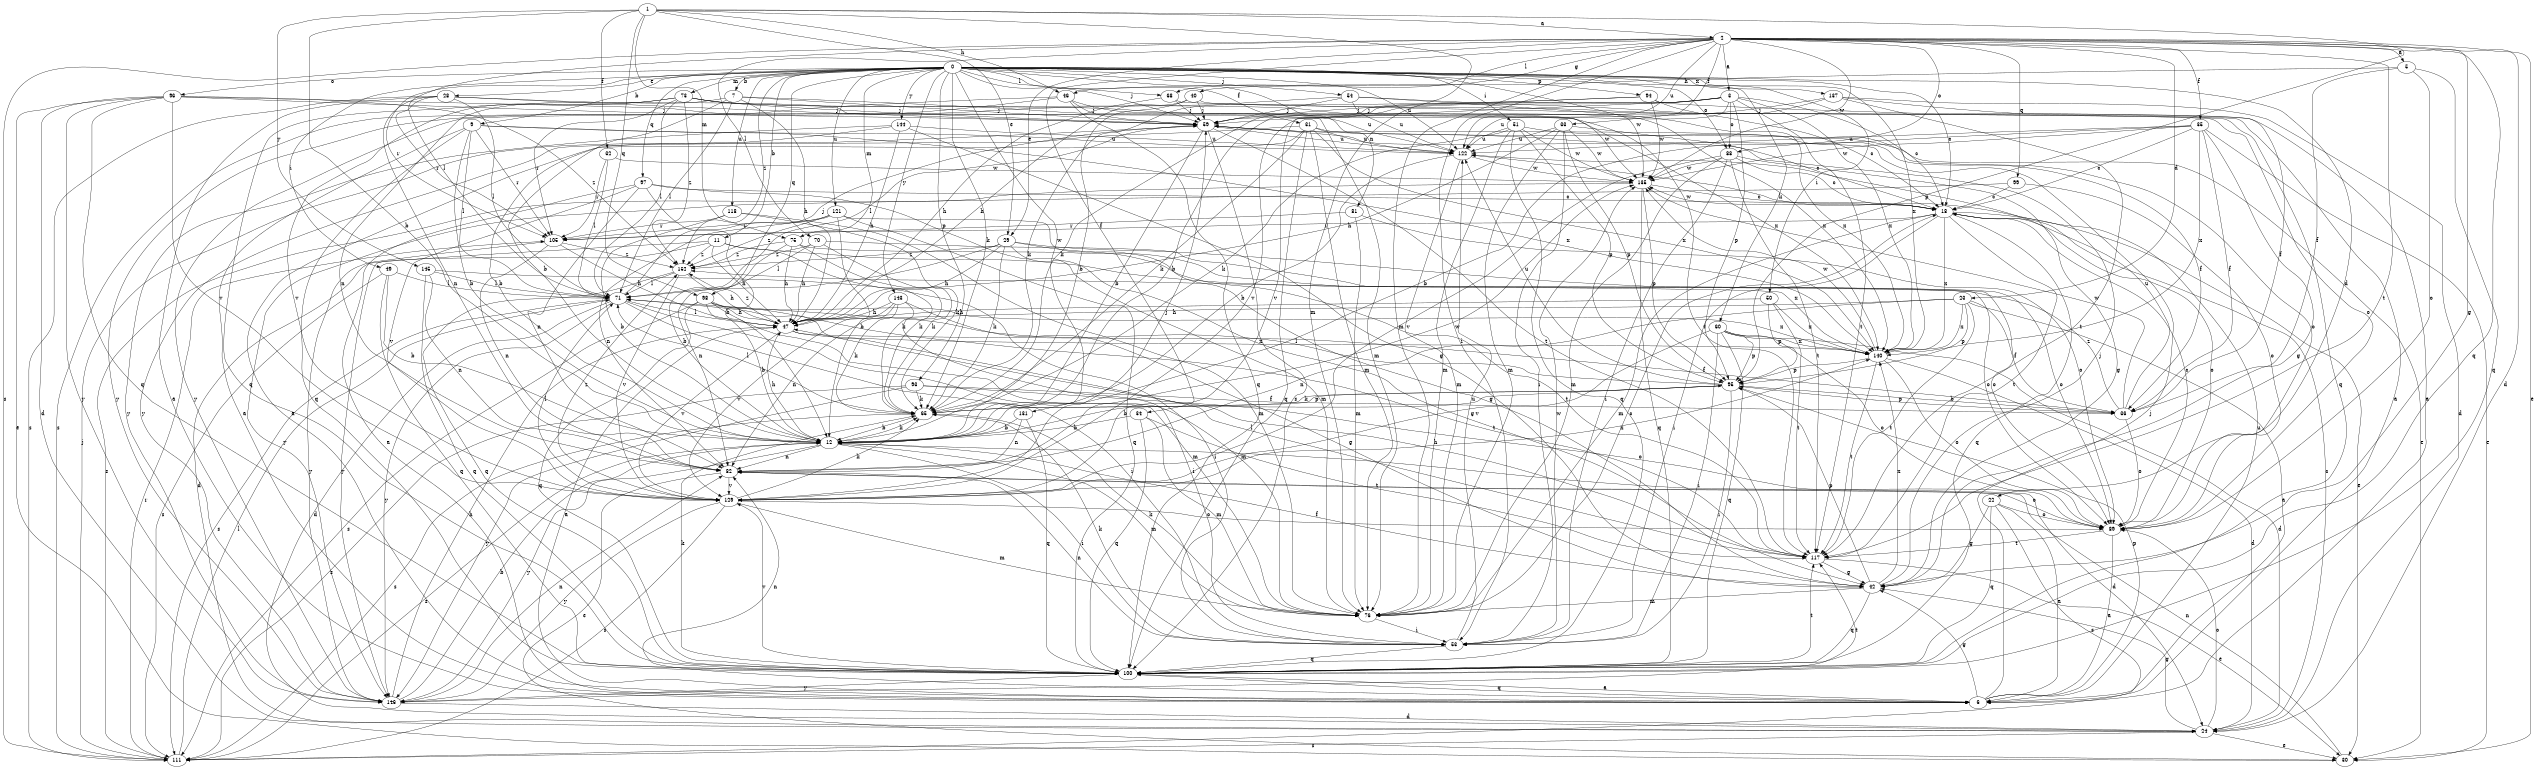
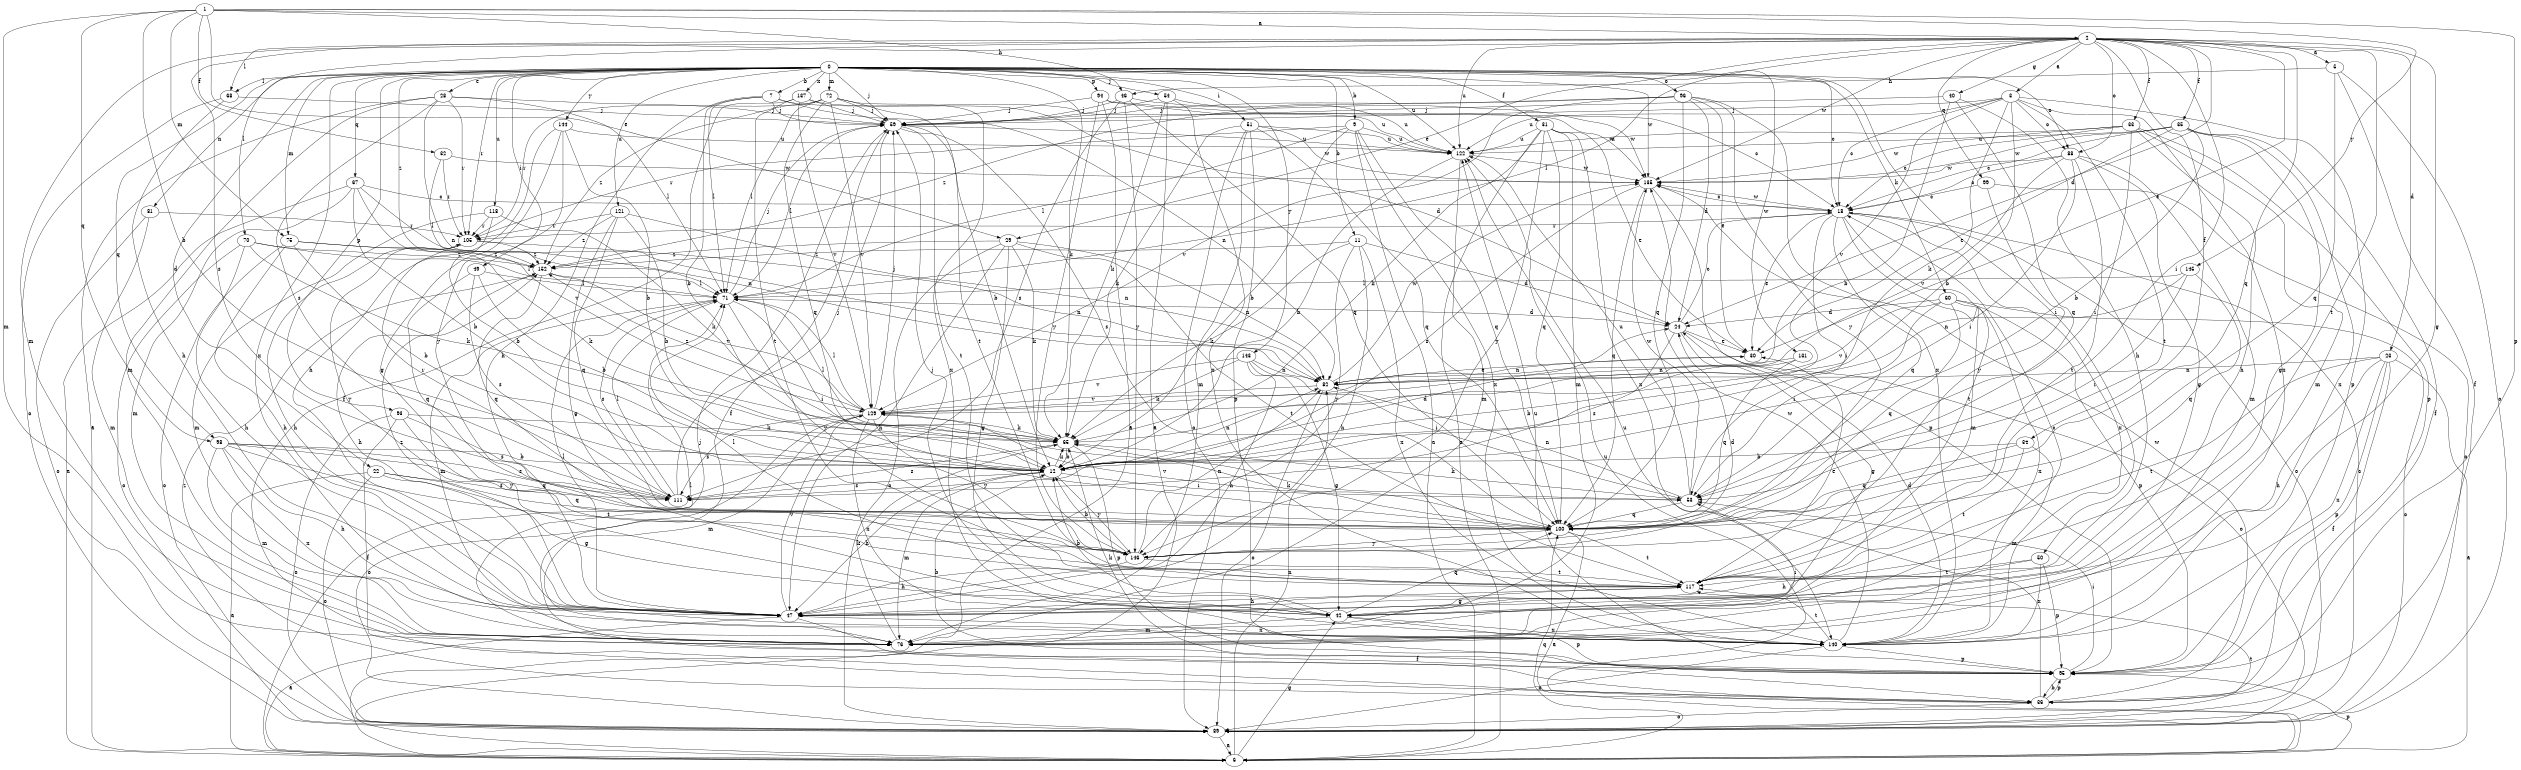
node "73": label "73" -> "72"
node "97": label "97" -> "67"
edge "71" -> "47": reversed
edge "42" -> "12": label "f" -> "b"
